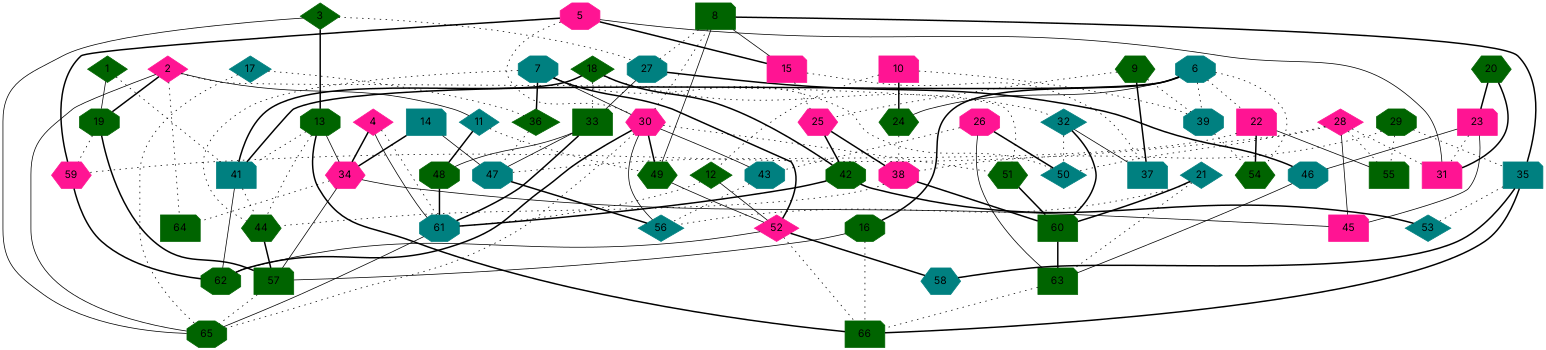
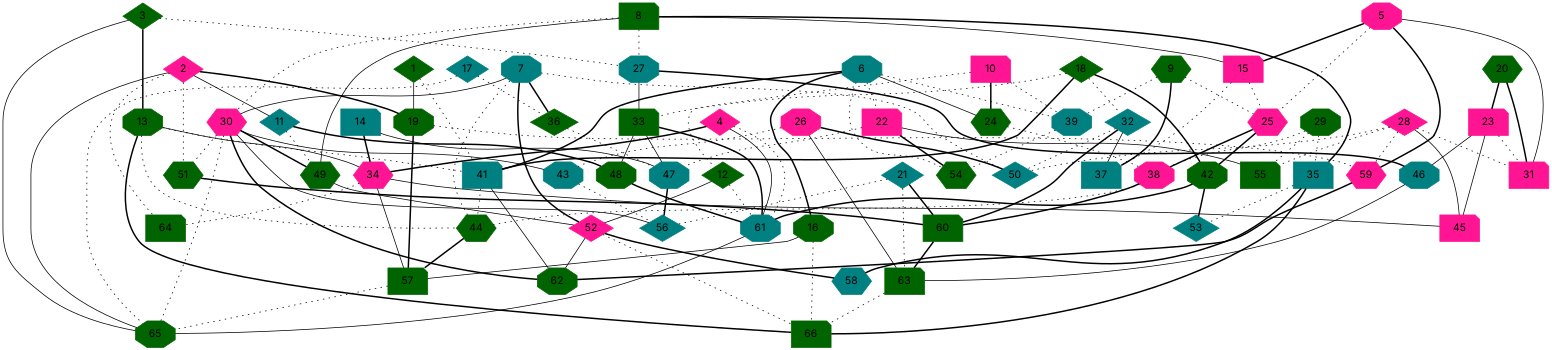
edge "5" -- "30": now "5" -- "25"
